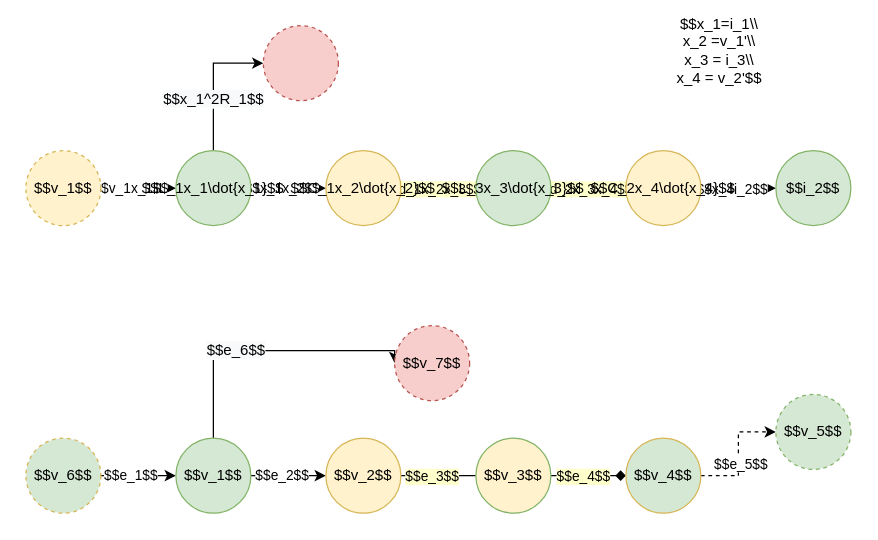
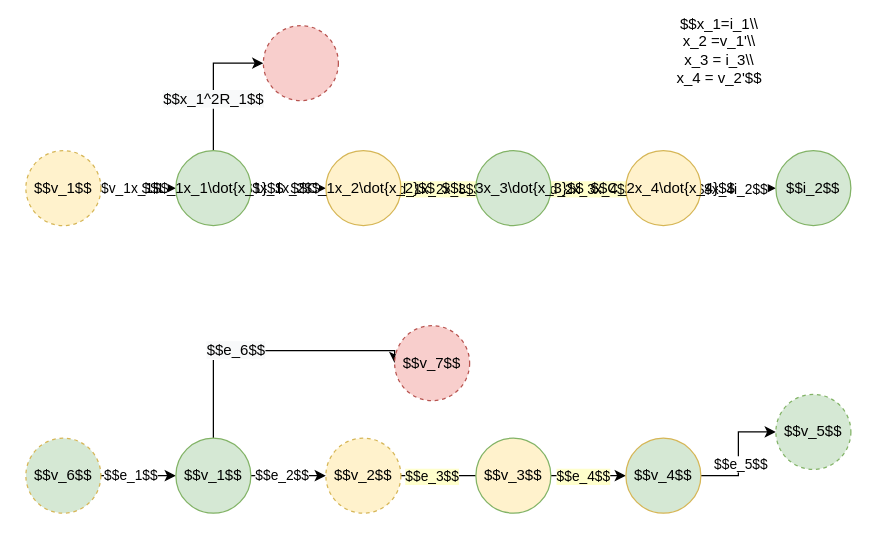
edge "$$v_4$$" -> "$$v_5$$": style dashed -> solid
node "$$v_2$$": style solid -> dashed
edge "$$v_3$$" -> "$$v_4$$": arrowhead diamond -> classic
